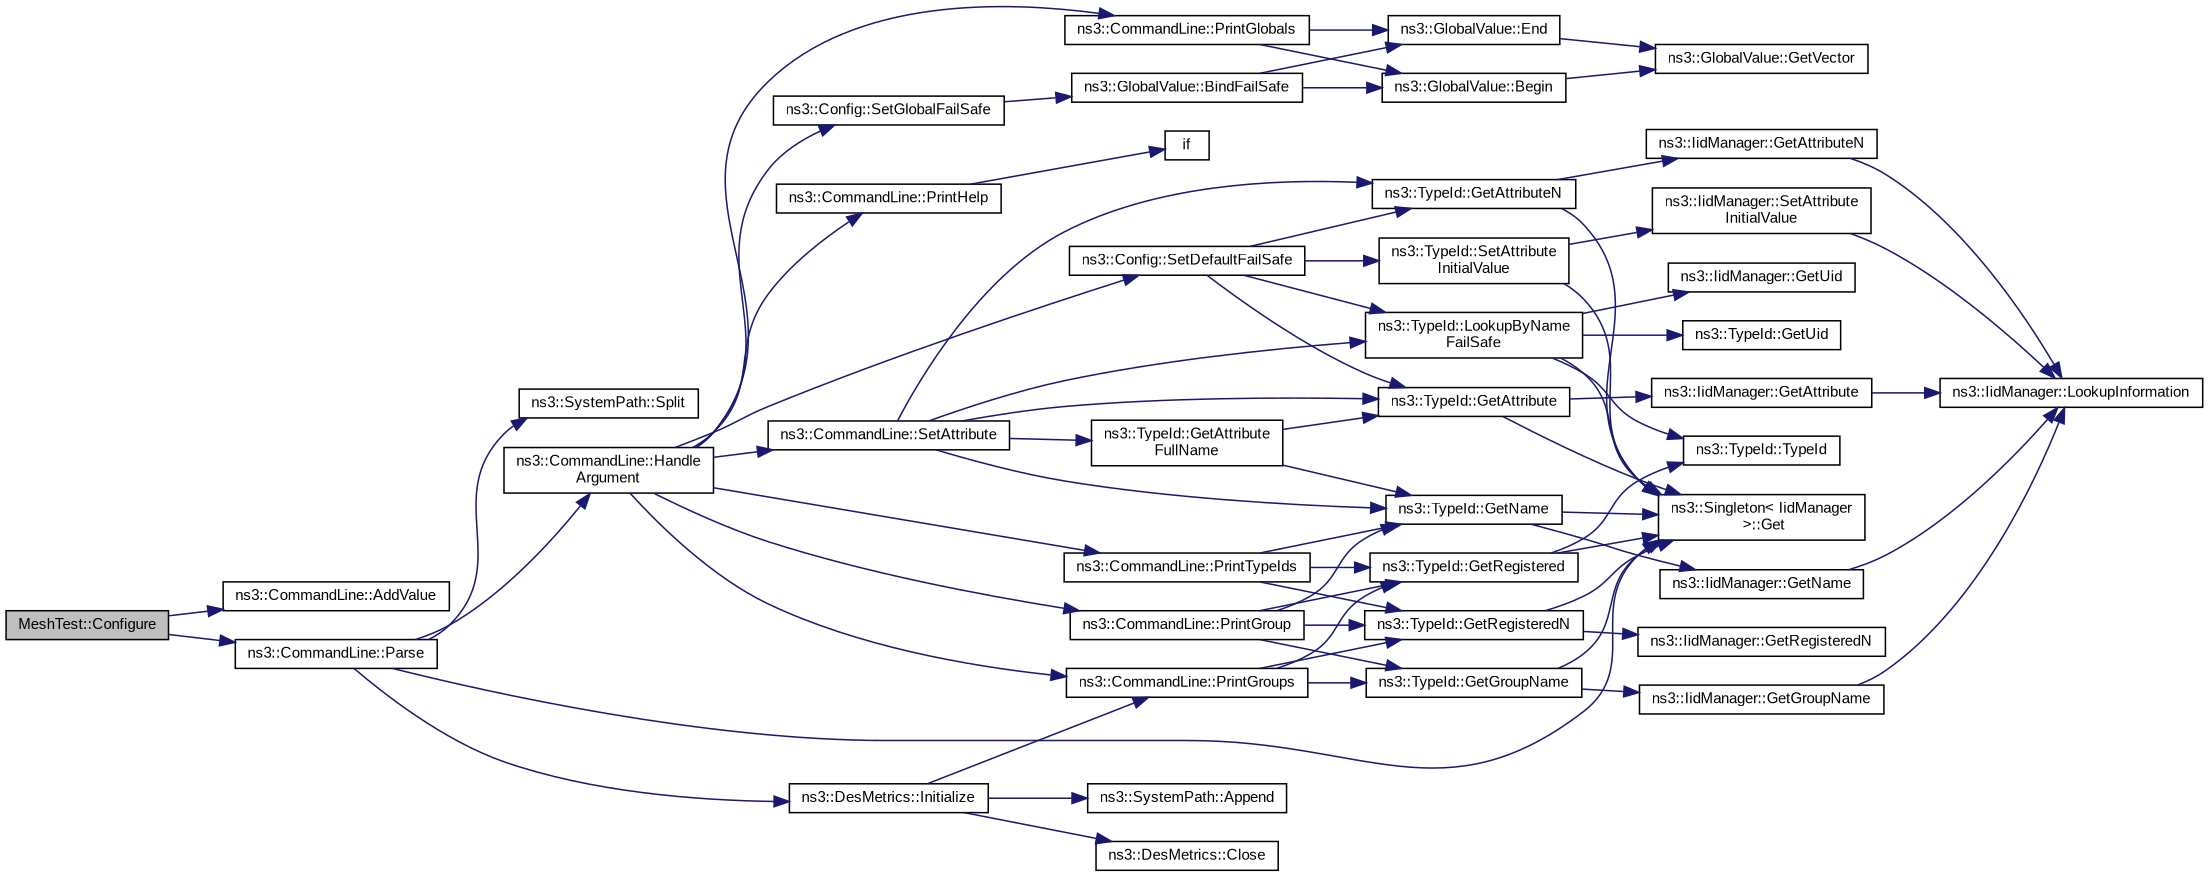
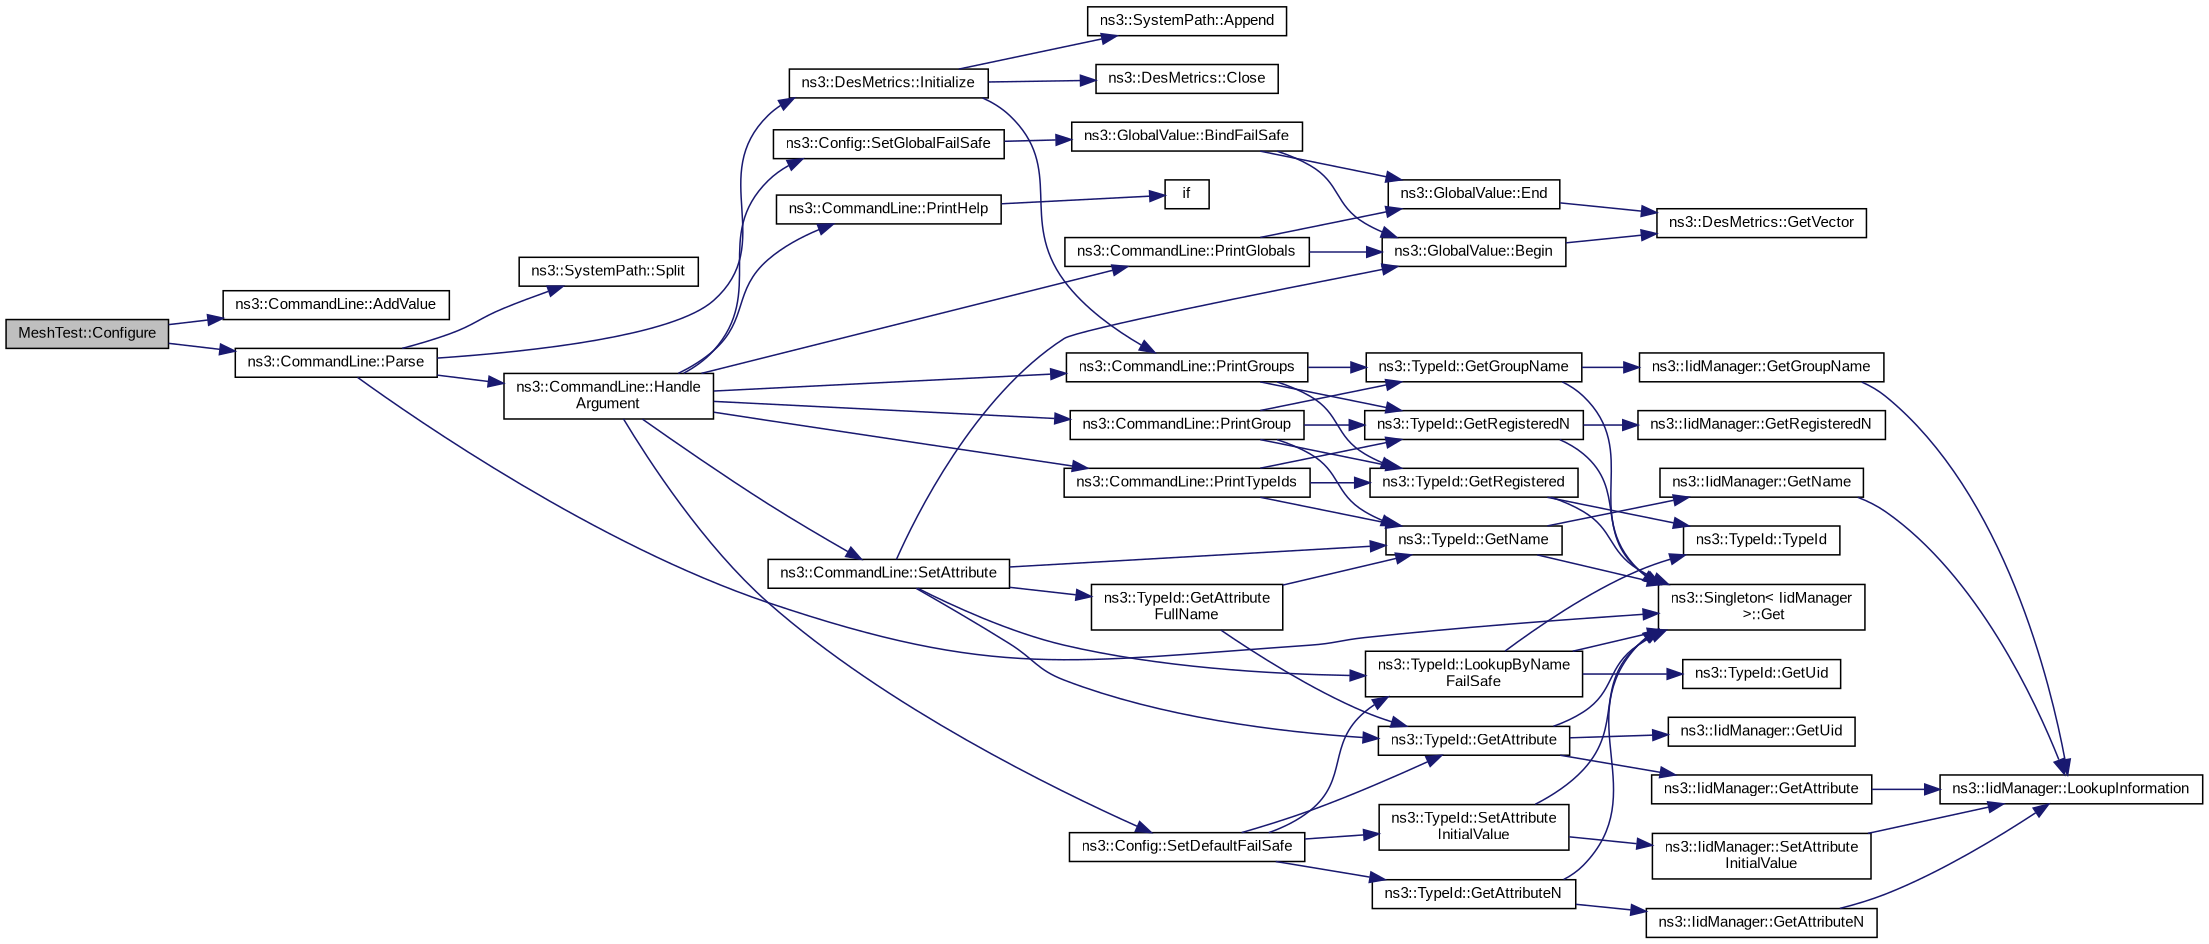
node "ns3::GlobalValue::GetVector": label "ns3::GlobalValue::GetVector" -> "ns3::DesMetrics::GetVector"
edge "ns3::CommandLine::SetAttribute" -> "ns3::TypeId::GetAttributeN": now "ns3::CommandLine::SetAttribute" -> "ns3::GlobalValue::Begin"
edge "ns3::TypeId::LookupByName FailSafe" -> "ns3::IidManager::GetUid": now "ns3::TypeId::GetAttribute" -> "ns3::IidManager::GetUid"
